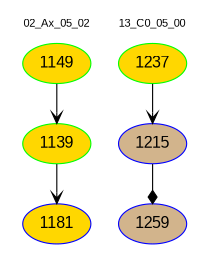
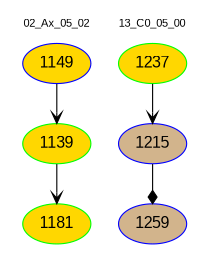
node "1149": color green -> blue
node "1181": color blue -> green
